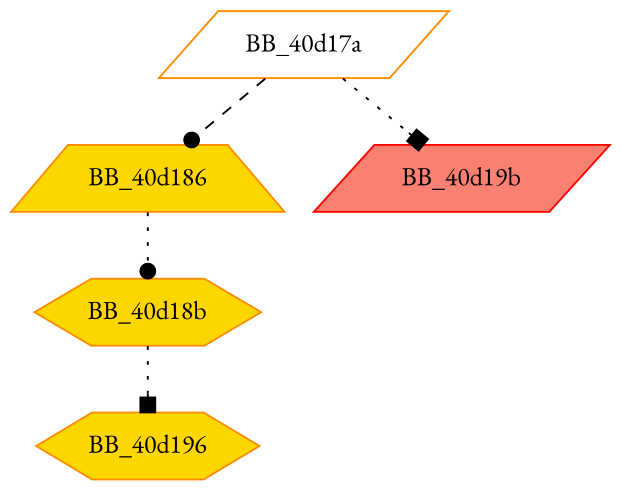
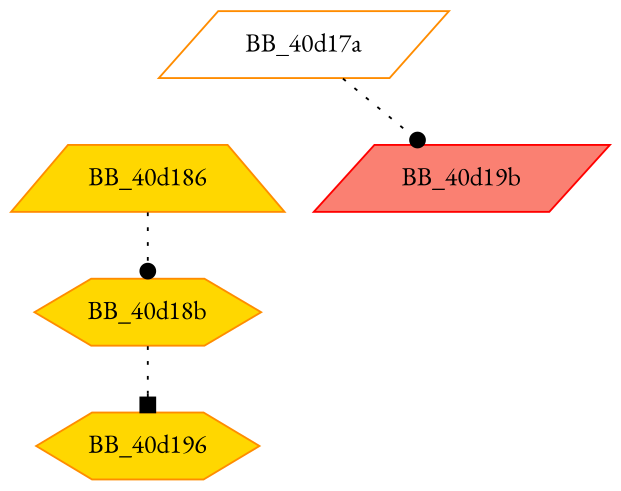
edge "BB_40d17a" -> "BB_40d19b": arrowhead box -> dot
edge "BB_40d17a" -> "BB_40d186": removed
